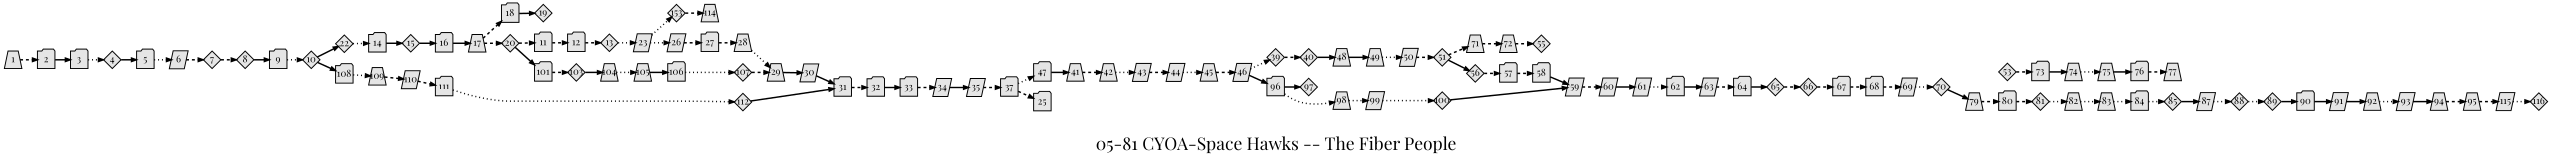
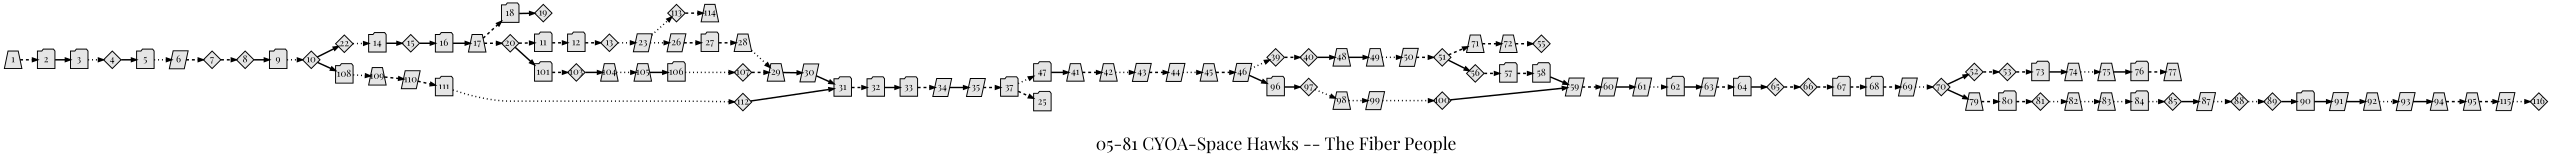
node "153": label "153" -> "113"
node "52": added
edge "96" -> "98": now "97" -> "98"
